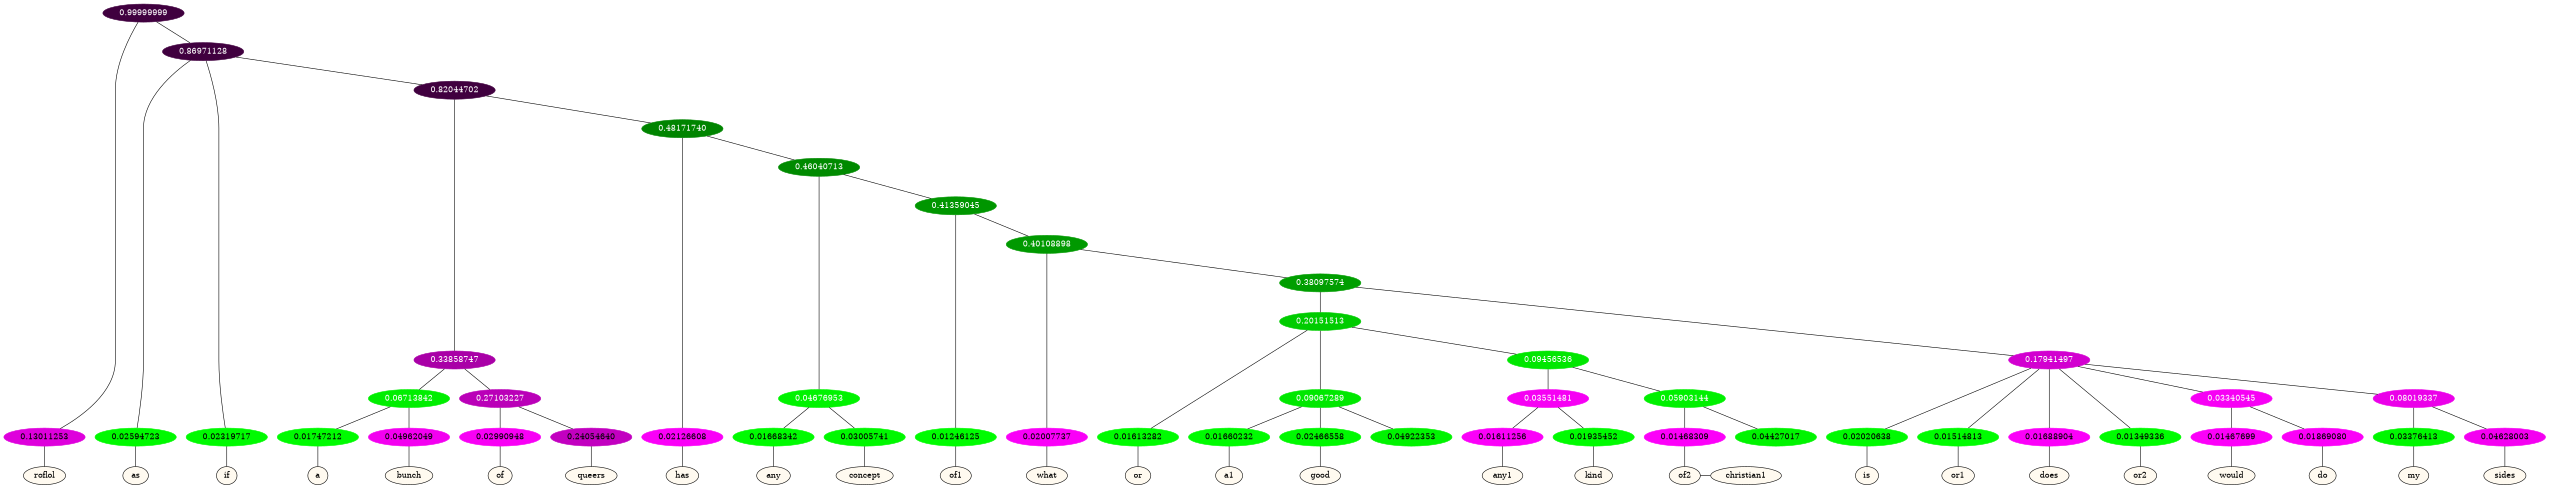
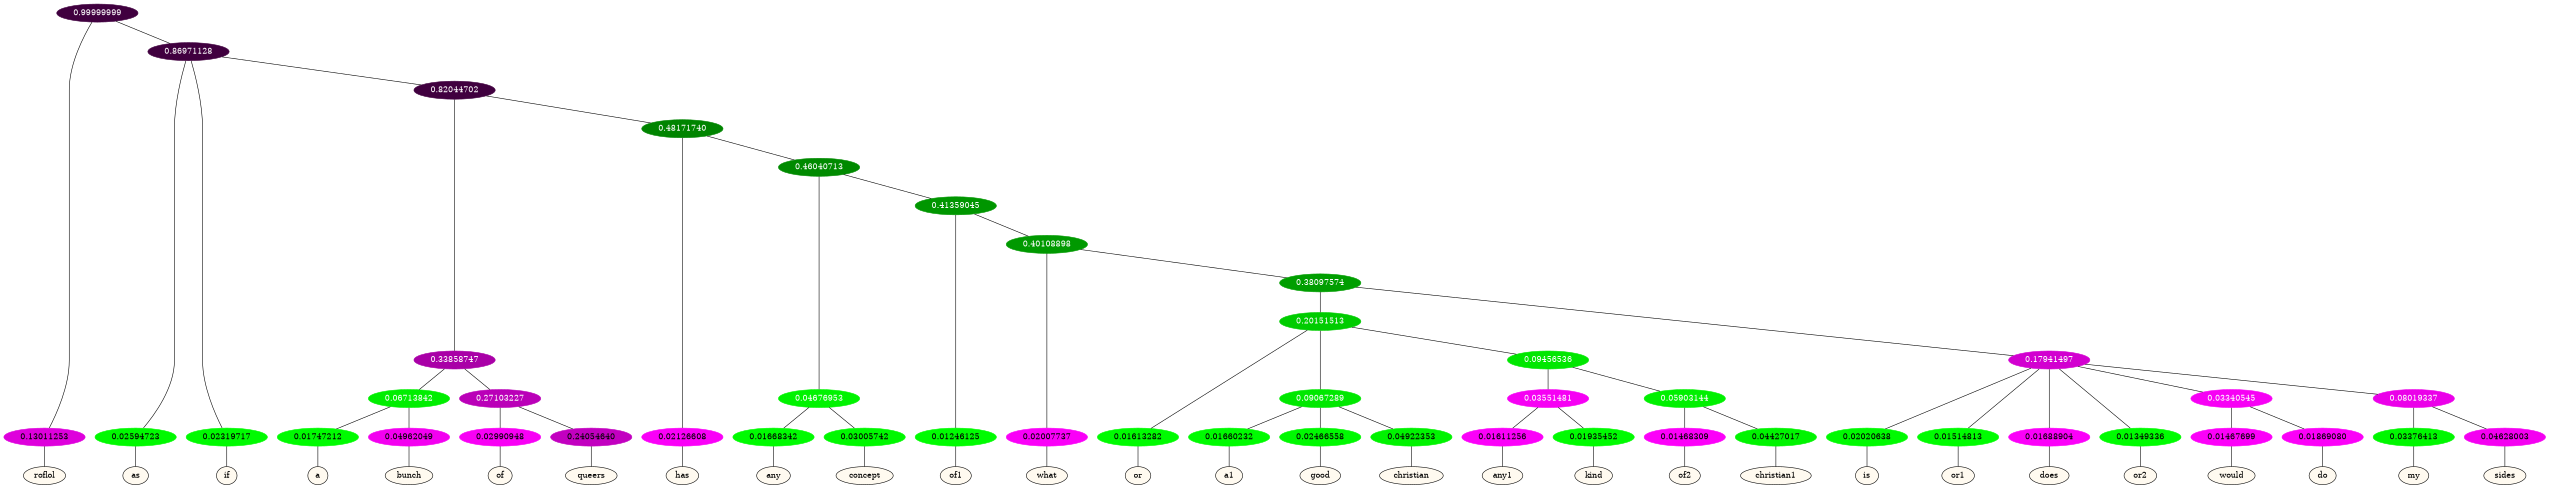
node "0.03005741": label "0.03005741" -> "0.03005742"
node "christian": added
edge "of2" -- "christian1": now "0.04427017" -- "christian1"
